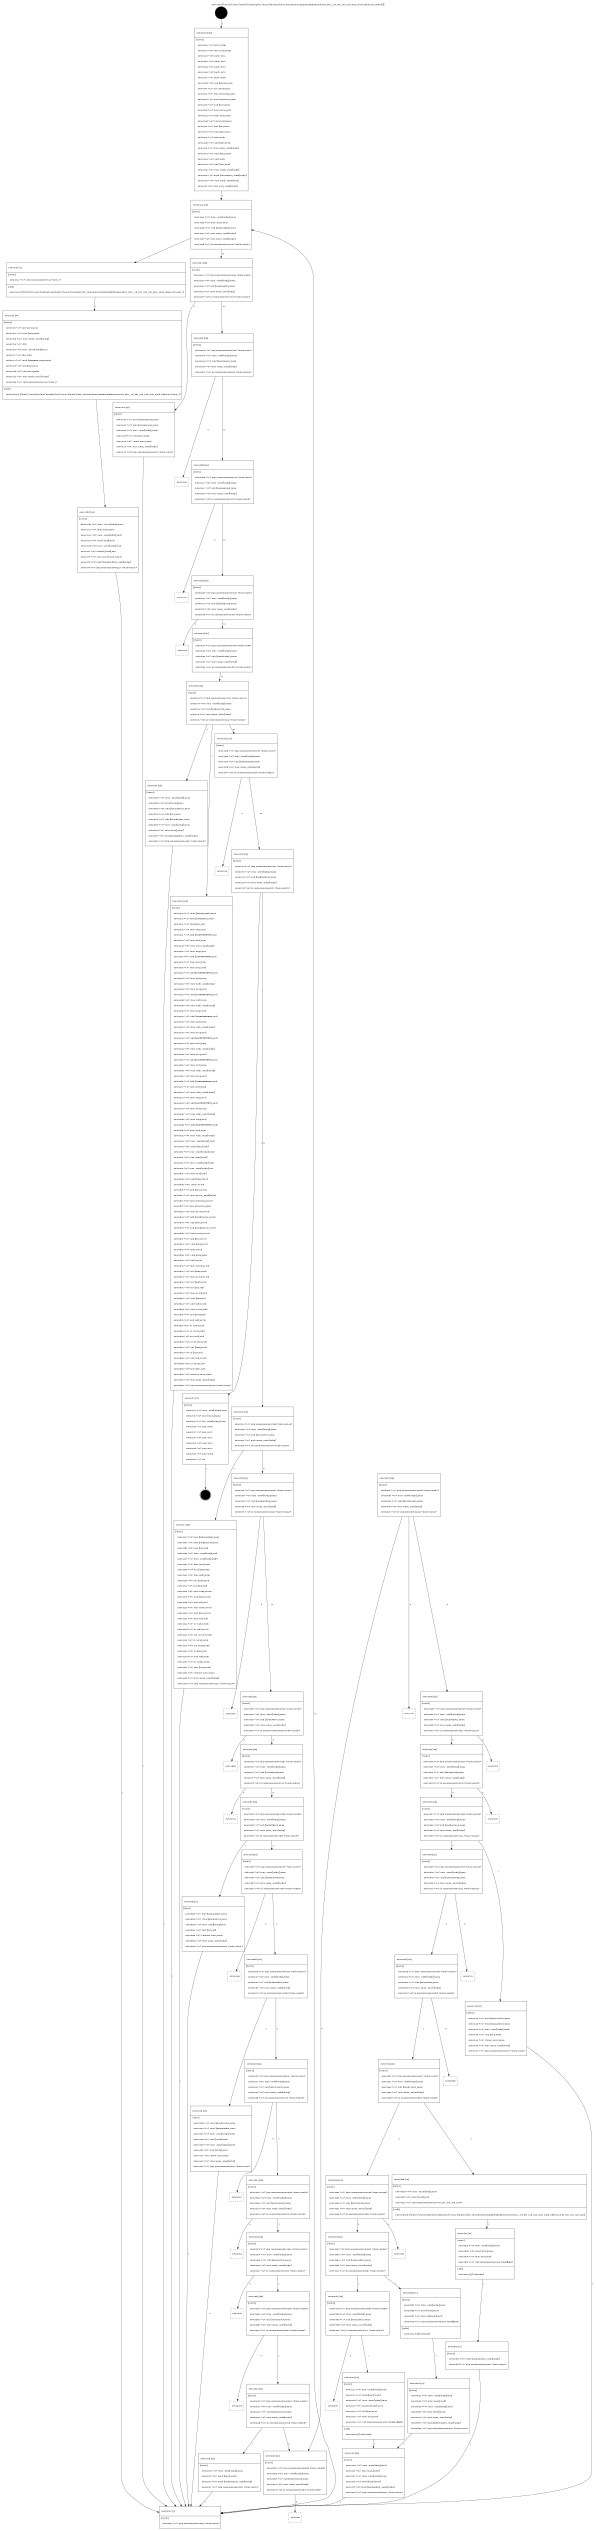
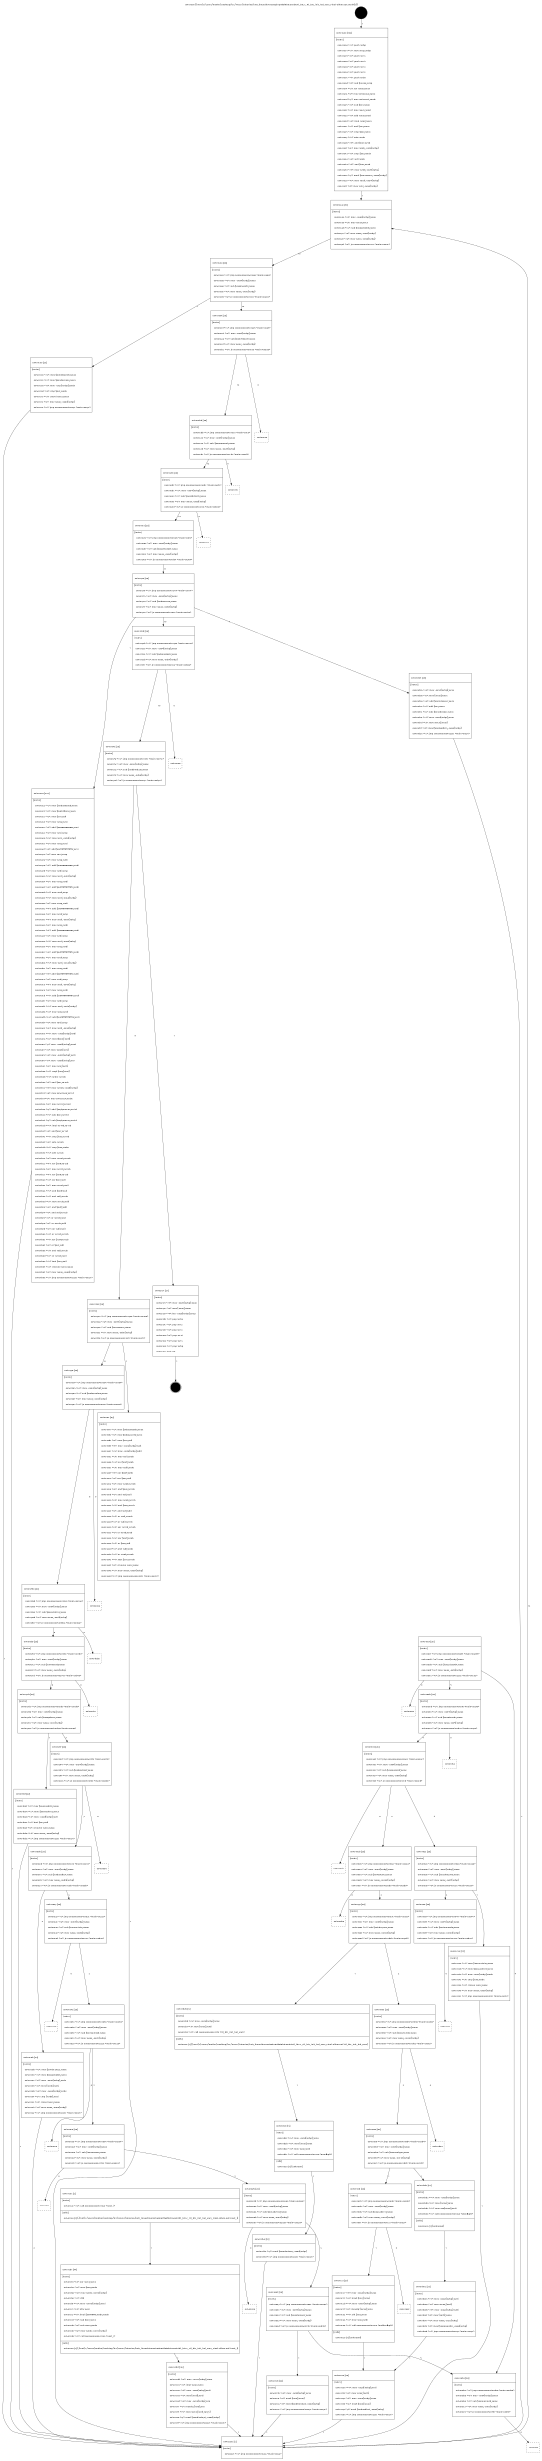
edge "0x401666 [29]" -> "0x401cac [5]": removed, label "1"
edge "0x40193f [28]" -> "0x40195b [28]": now "0x401907 [28]" -> "0x40195b [28]"
